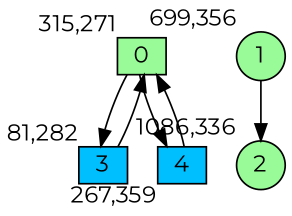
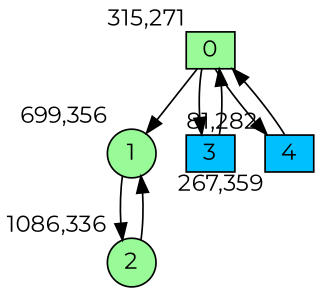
edge "0 315,271" -> "1 699,356": added
edge "2 1086,336" -> "1 699,356": added
